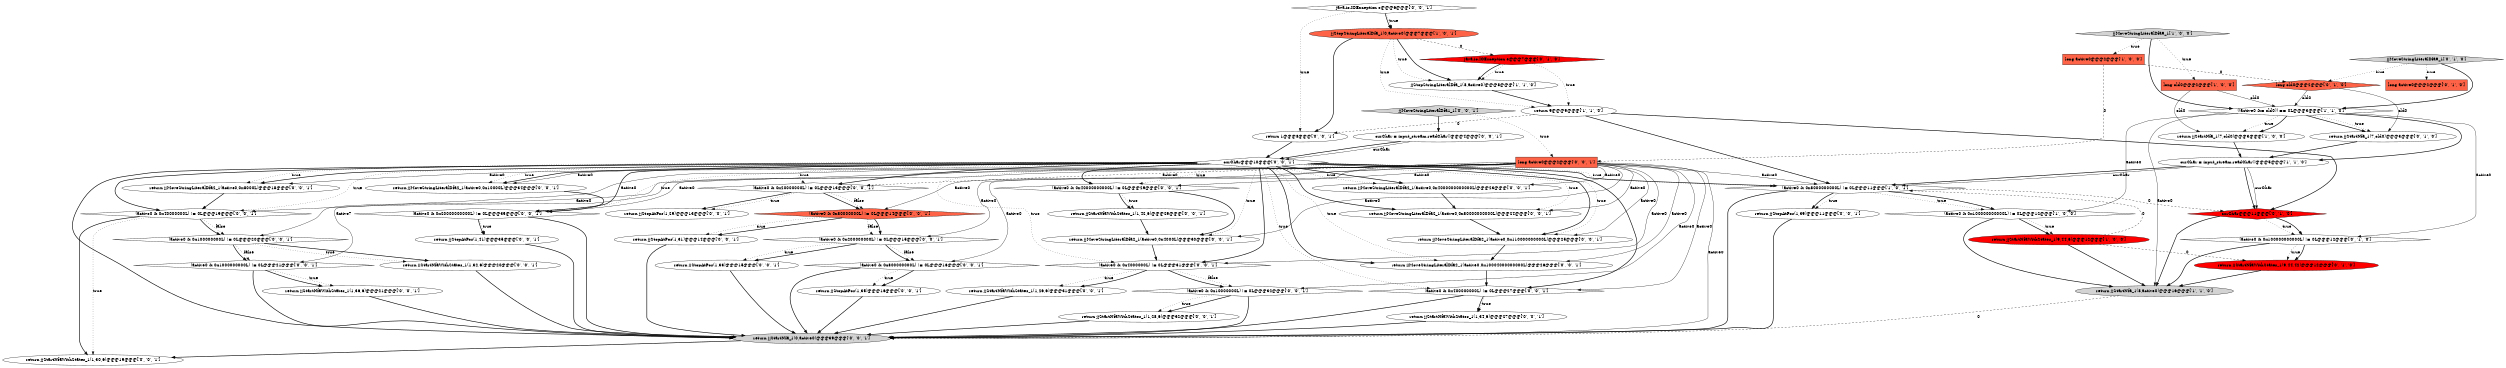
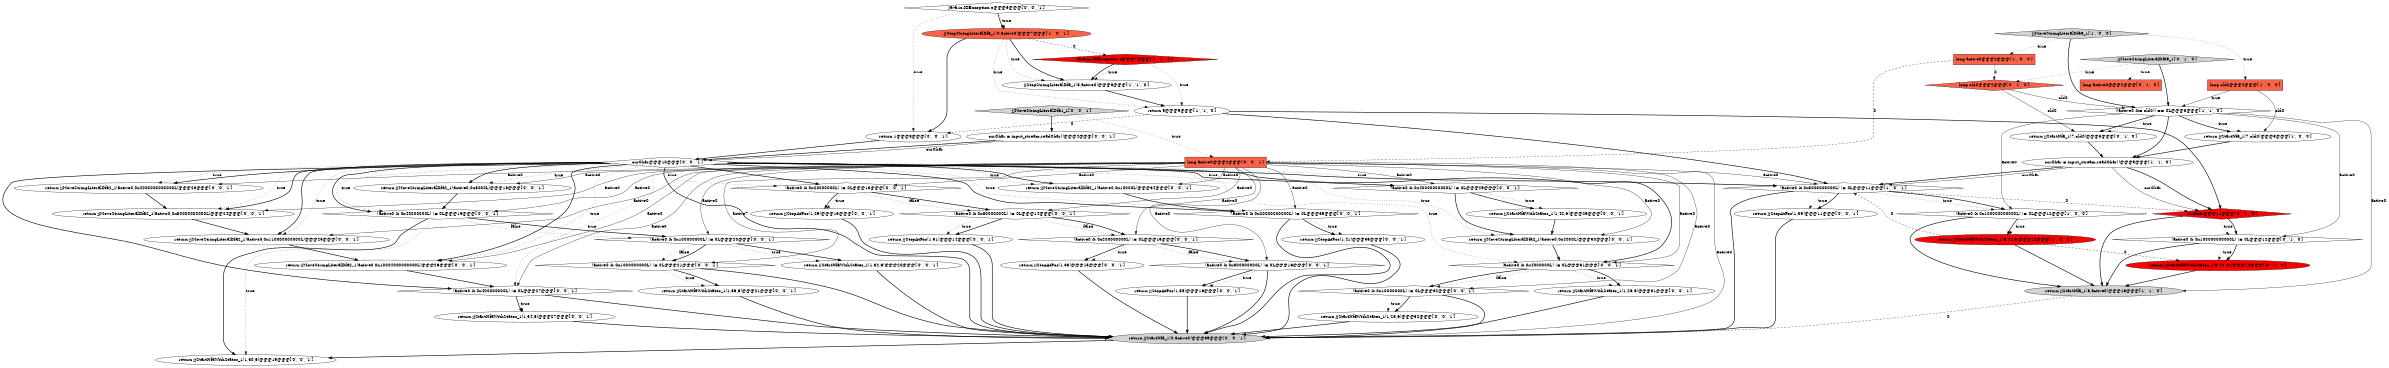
edge "long old0@@@2@@@['1', '0', '0']" -> "((active0 &= old0)) == 0L@@@3@@@['1', '1', '0']": label "old0" -> "true"
edge "long active0@@@2@@@['0', '0', '1']" -> "(active0 & 0x20000000L) != 0L@@@13@@@['0', '0', '1']": style dashed -> solid
node "(active0 & 0x80000000L) != 0L@@@14@@@['0', '0', '1']": fillcolor tomato -> white
edge "return jjStopAtPos(1,29)@@@13@@@['0', '0', '1']" -> "return jjStartNfa_1(0,active0)@@@39@@@['0', '0', '1']": added
